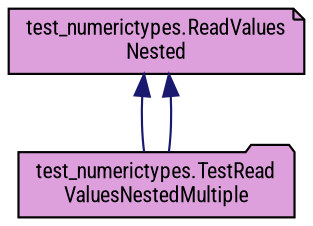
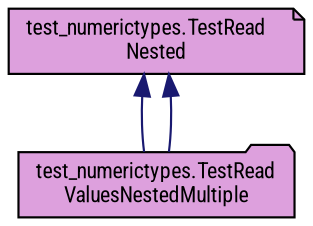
node "test_numerictypes.ReadValues Nested": label "test_numerictypes.ReadValues Nested" -> "test_numerictypes.TestRead Nested"
